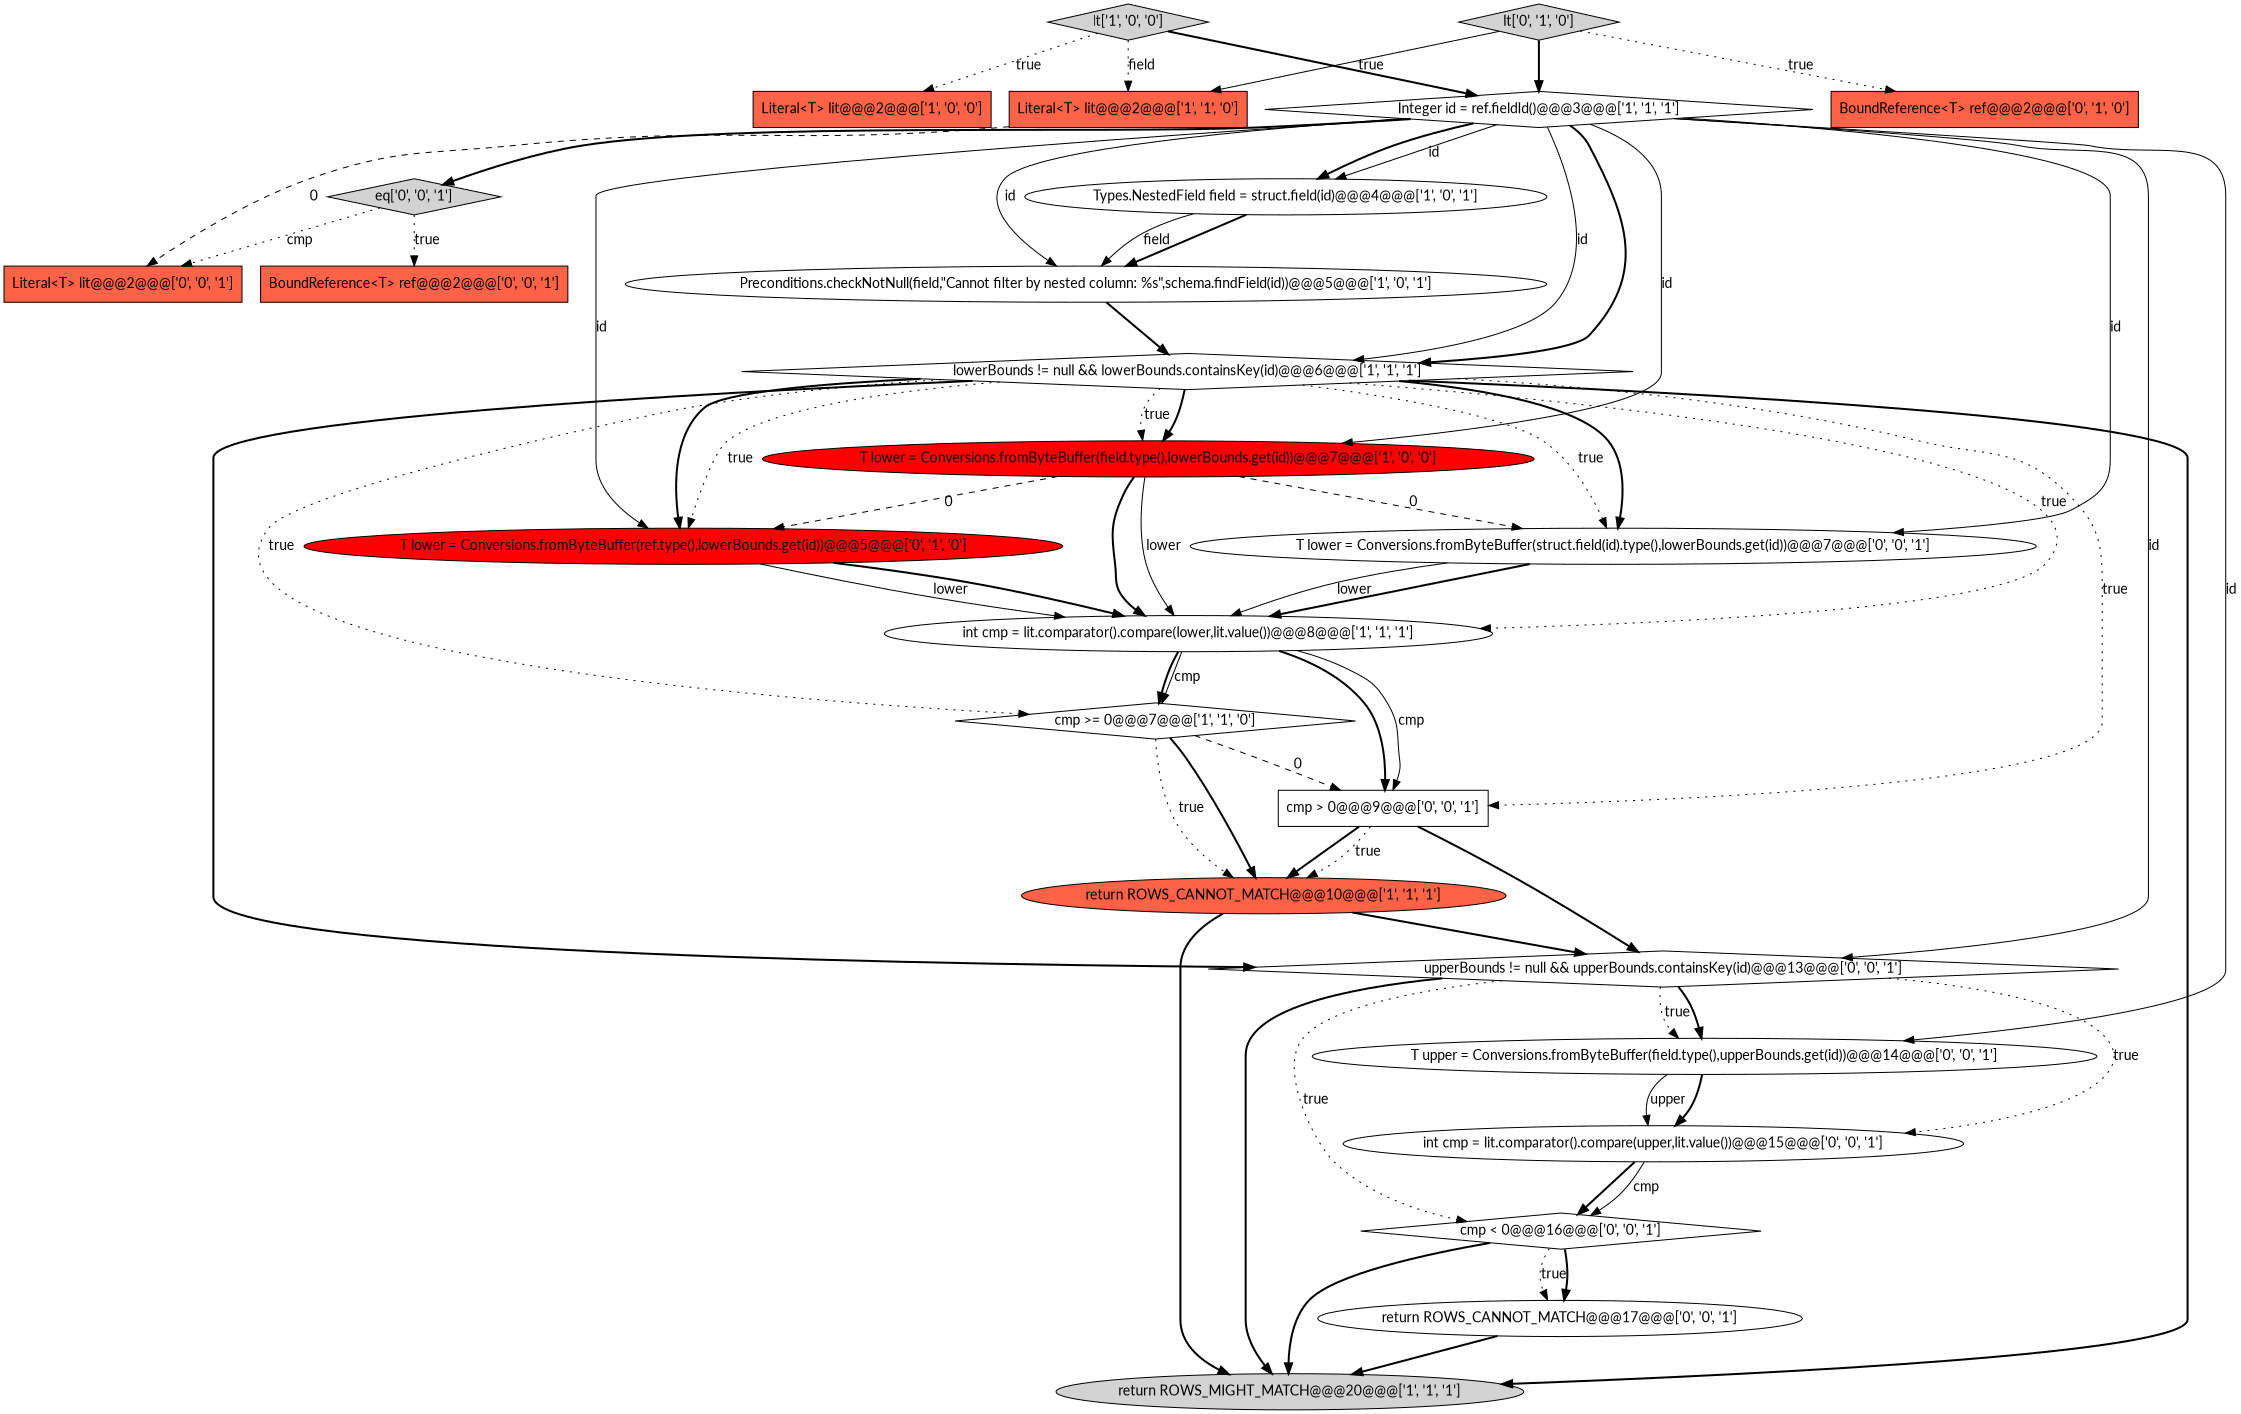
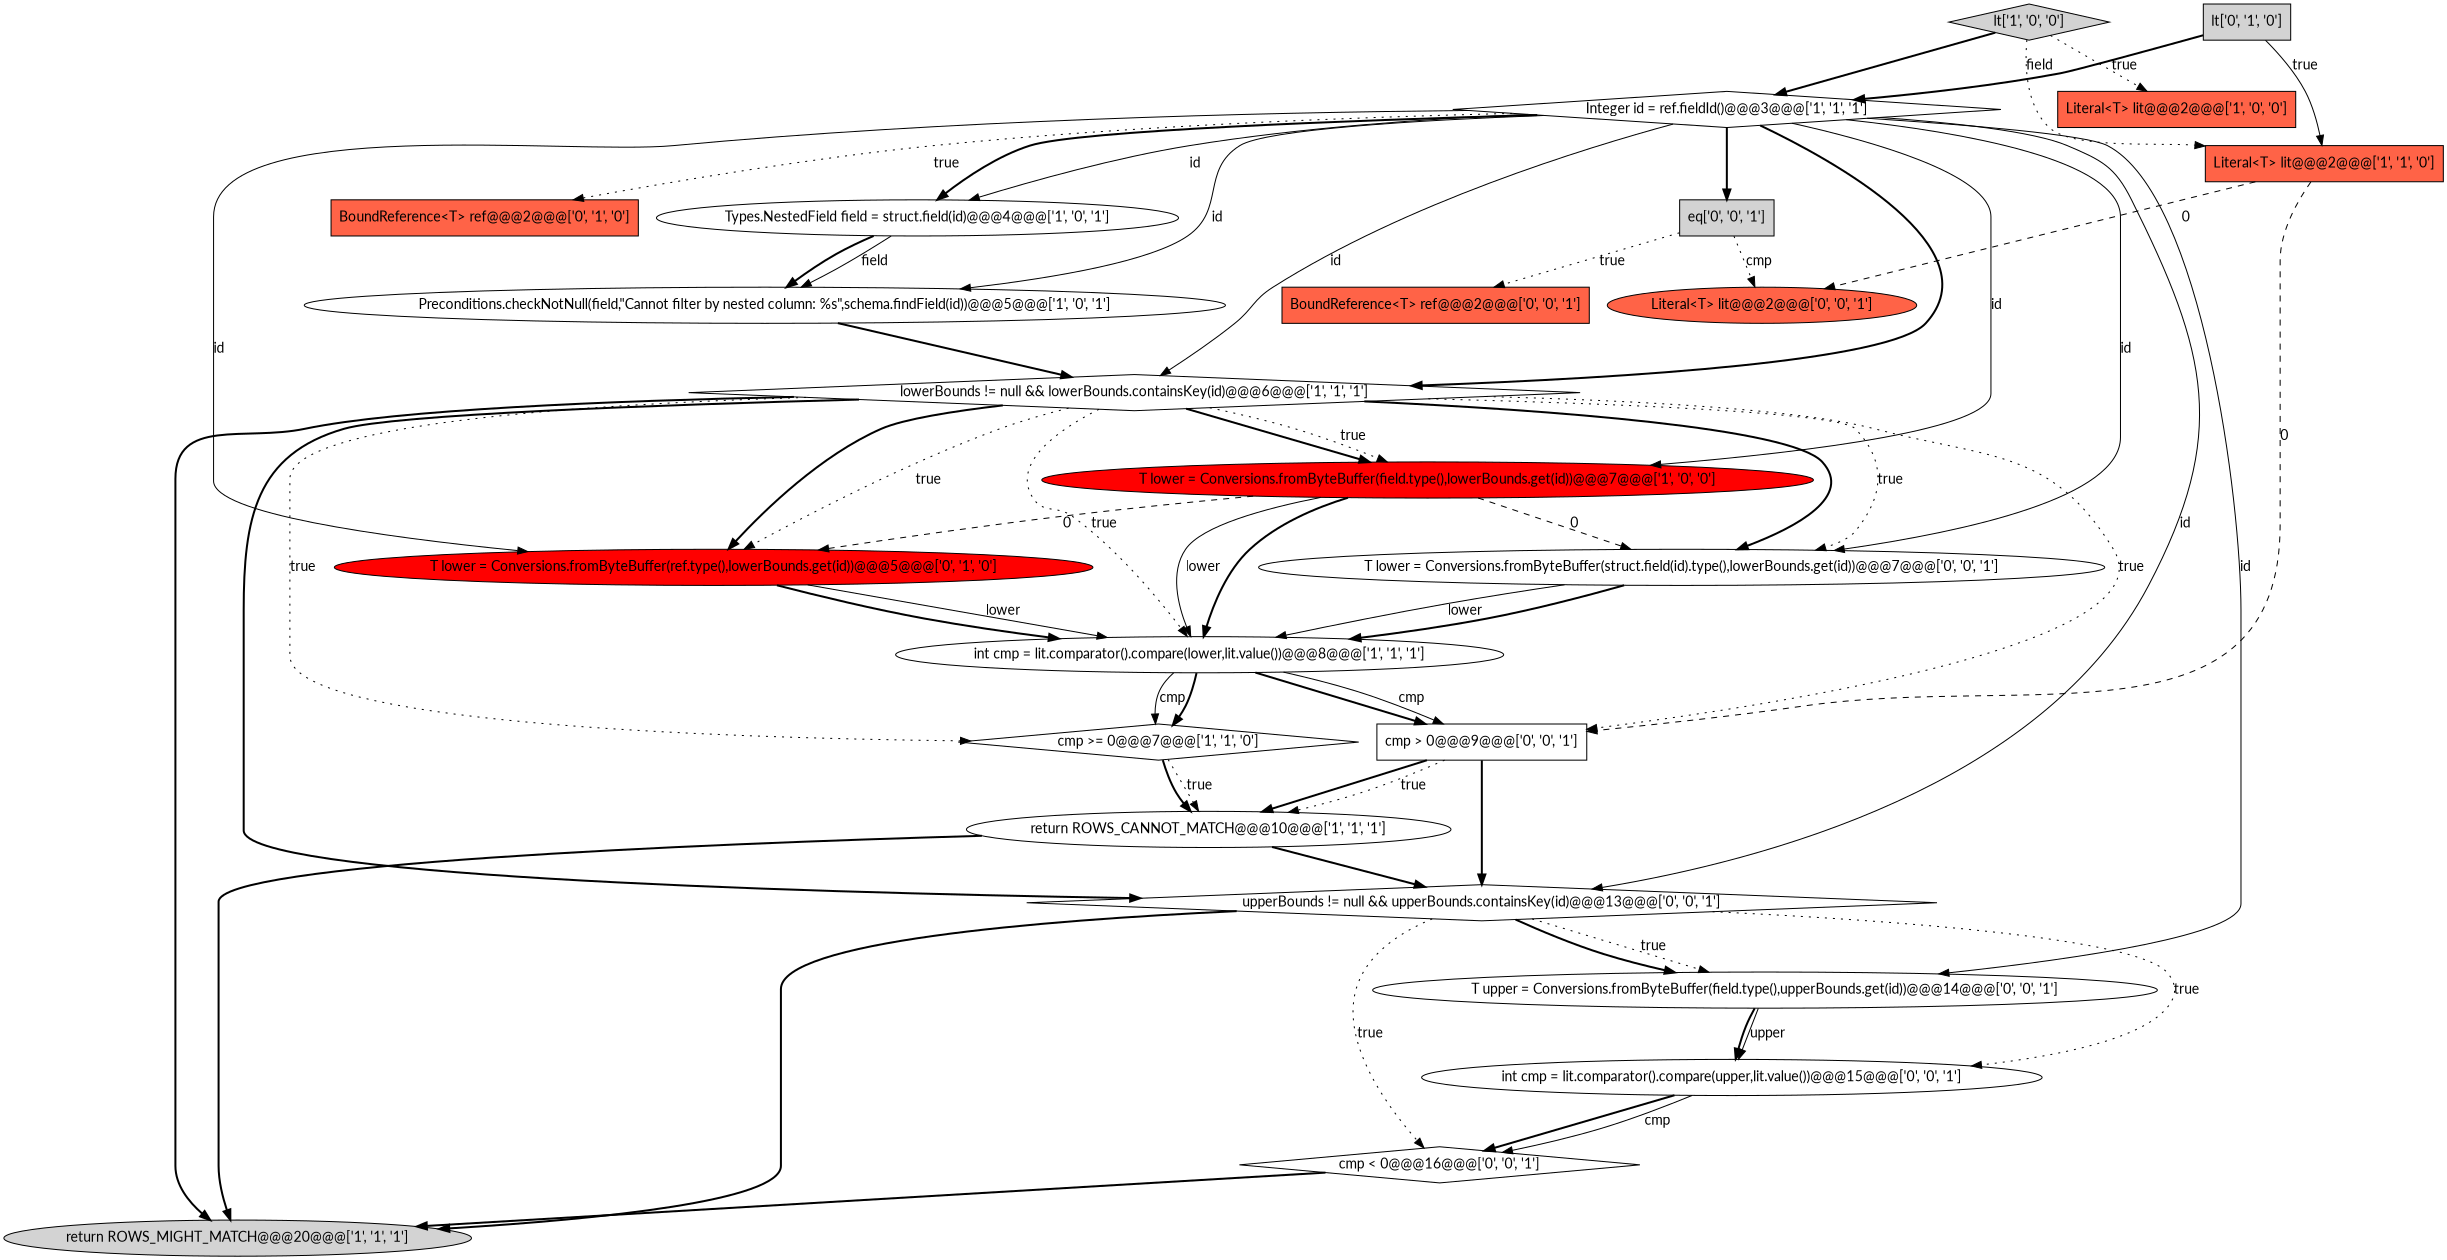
node "lt['0', '1', '0']": shape diamond -> box
edge "lt['0', '1', '0']" -> "BoundReference<T> ref@@@2@@@['0', '1', '0']": now "Integer id = ref.fieldId()@@@3@@@['1', '1', '1']" -> "BoundReference<T> ref@@@2@@@['0', '1', '0']"
node "eq['0', '0', '1']": shape diamond -> box
node "Literal<T> lit@@@2@@@['0', '0', '1']": shape box -> ellipse
edge "cmp >= 0@@@7@@@['1', '1', '0']" -> "cmp > 0@@@9@@@['0', '0', '1']": now "Literal<T> lit@@@2@@@['1', '1', '0']" -> "cmp > 0@@@9@@@['0', '0', '1']"
node "return ROWS_CANNOT_MATCH@@@10@@@['1', '1', '1']": fillcolor tomato -> white
node "return ROWS_CANNOT_MATCH@@@17@@@['0', '0', '1']": removed
